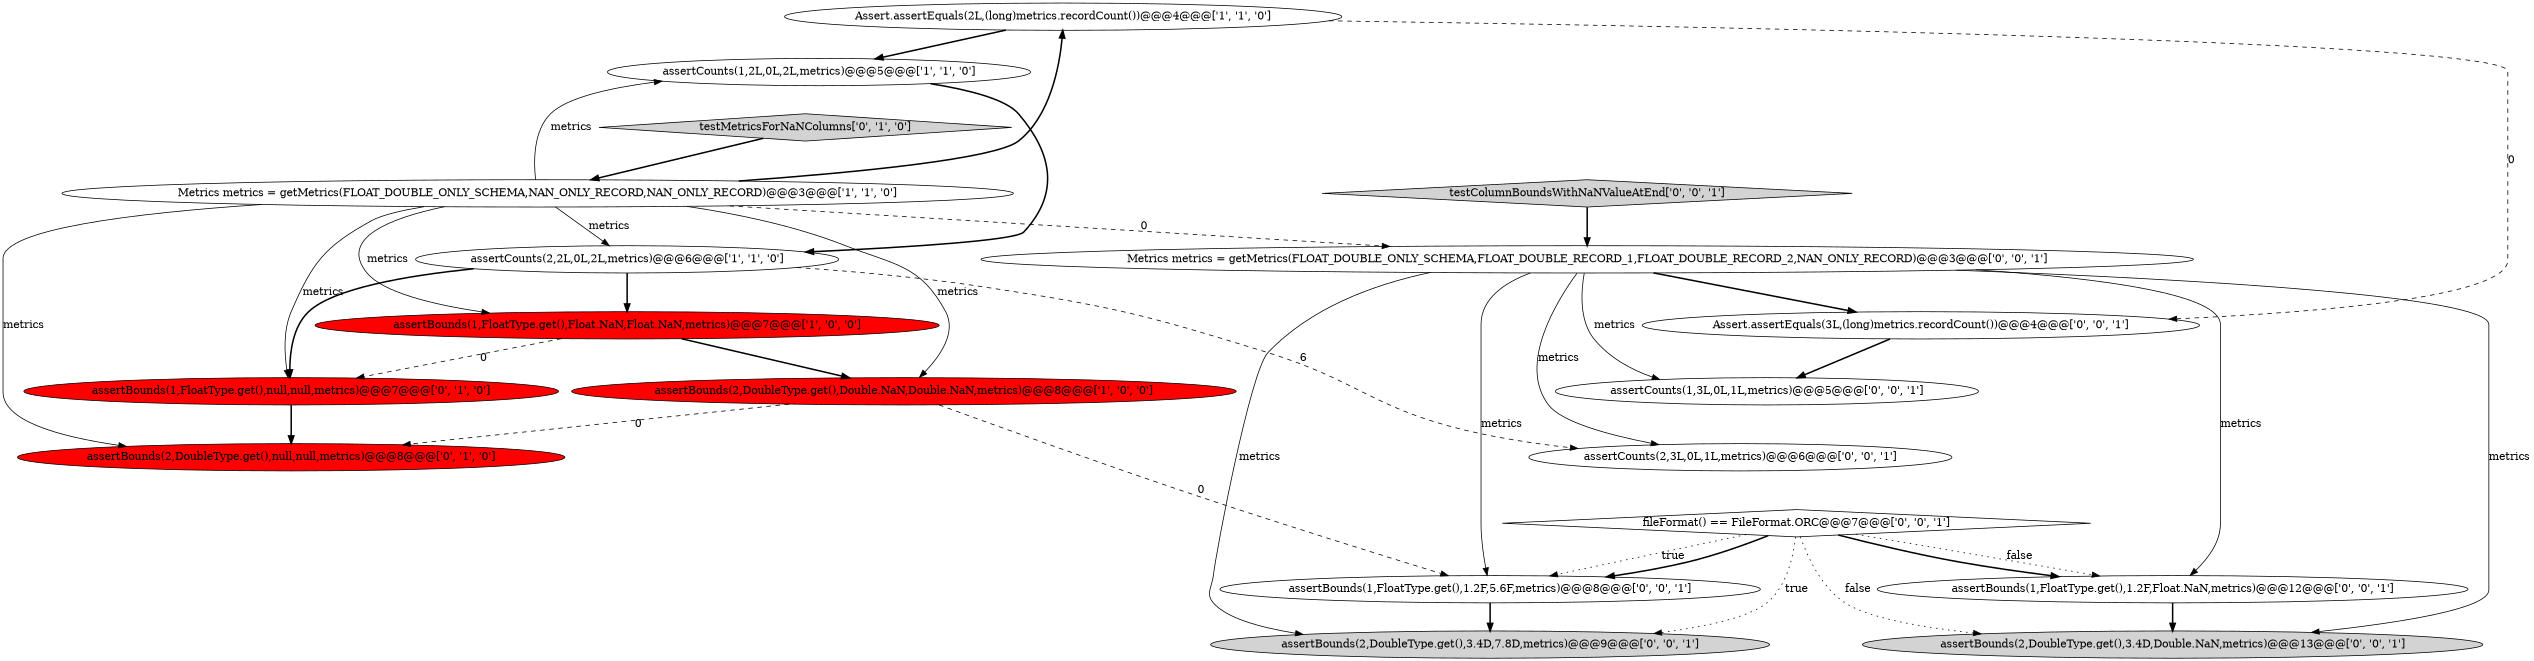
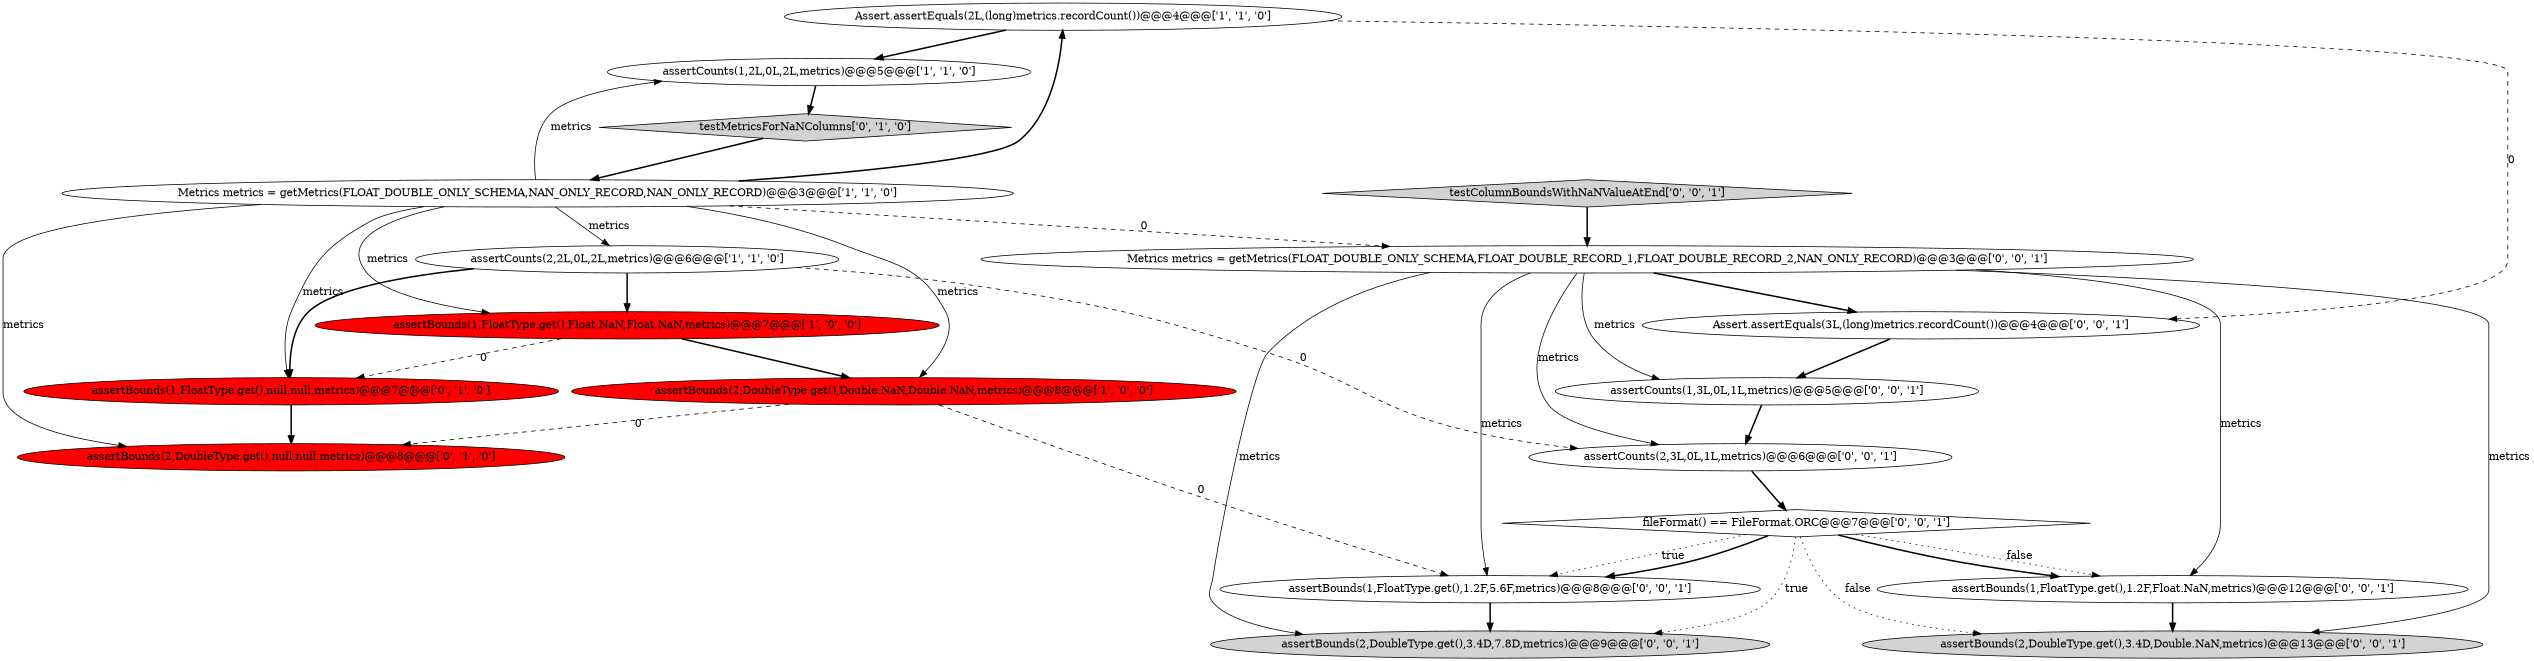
edge "assertCounts(1,2L,0L,2L,metrics)@@@5@@@['1', '1', '0']" -> "assertCounts(2,2L,0L,2L,metrics)@@@6@@@['1', '1', '0']": now "assertCounts(1,2L,0L,2L,metrics)@@@5@@@['1', '1', '0']" -> "testMetricsForNaNColumns['0', '1', '0']"
edge "assertCounts(2,2L,0L,2L,metrics)@@@6@@@['1', '1', '0']" -> "assertCounts(2,3L,0L,1L,metrics)@@@6@@@['0', '0', '1']": label "6" -> "0"
edge "assertCounts(1,3L,0L,1L,metrics)@@@5@@@['0', '0', '1']" -> "assertCounts(2,3L,0L,1L,metrics)@@@6@@@['0', '0', '1']": added
edge "assertCounts(2,3L,0L,1L,metrics)@@@6@@@['0', '0', '1']" -> "fileFormat() == FileFormat.ORC@@@7@@@['0', '0', '1']": added
